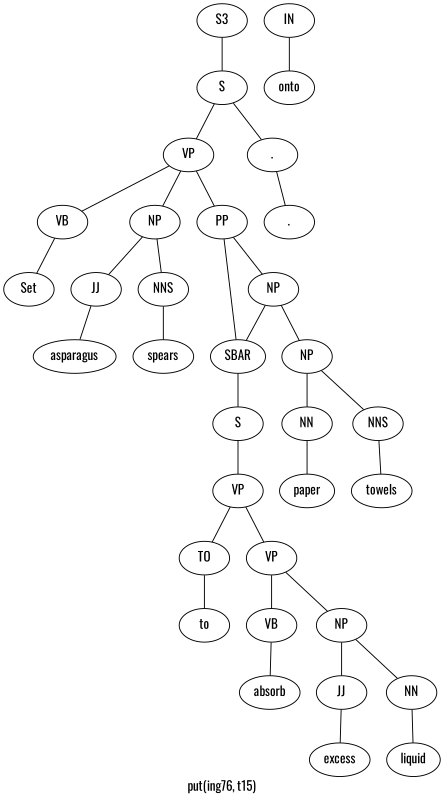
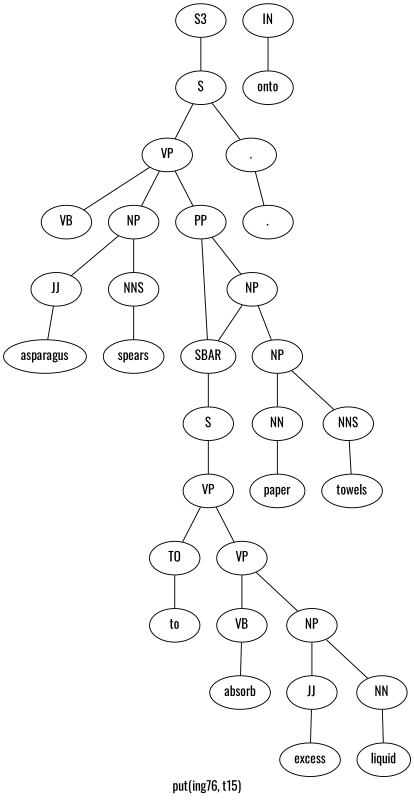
node "Set": removed
